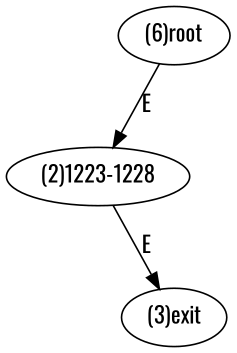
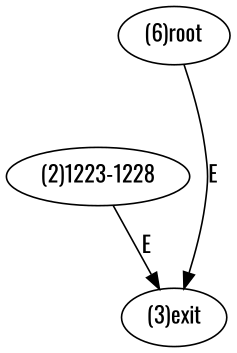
edge "(6)root" -> "(2)1223-1228": now "(6)root" -> "(3)exit"
